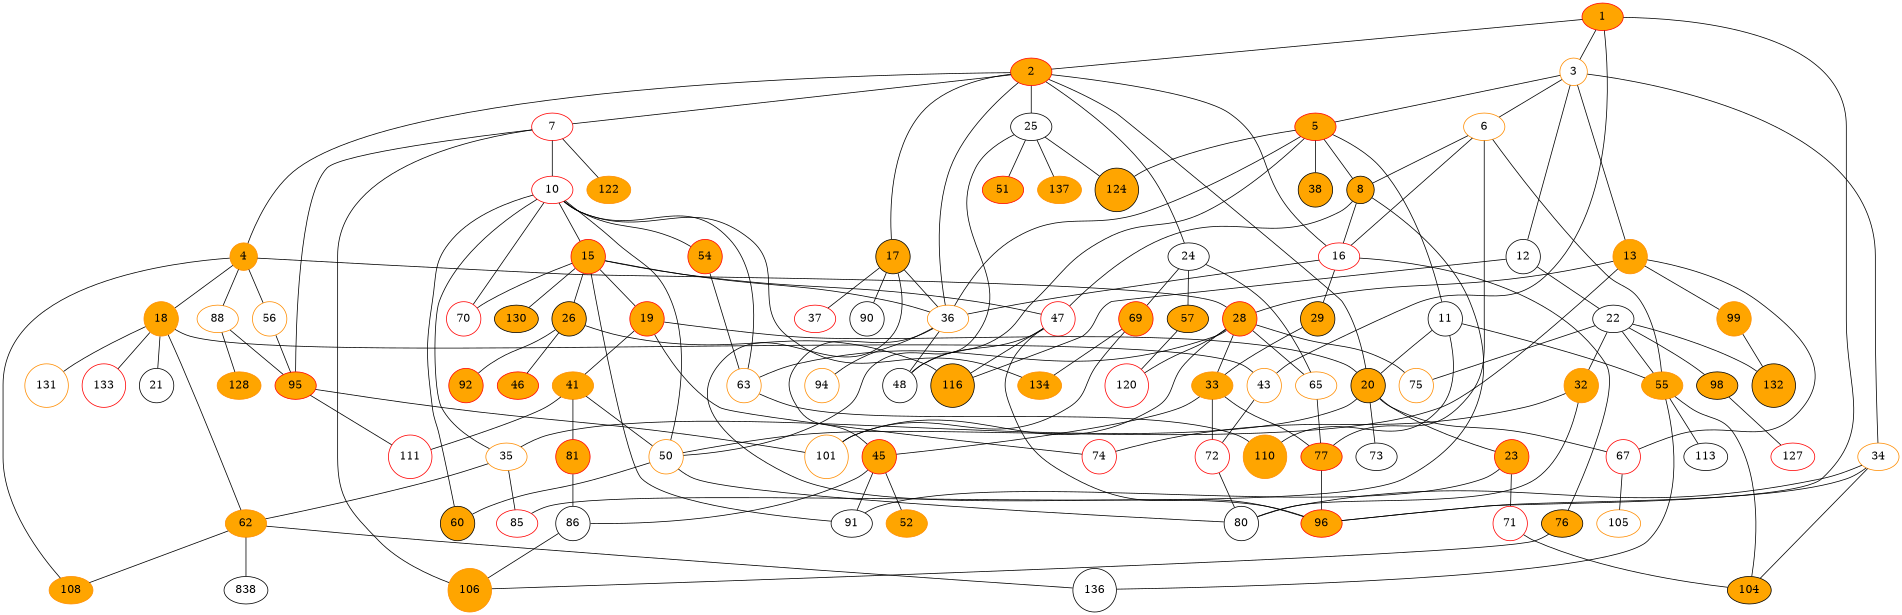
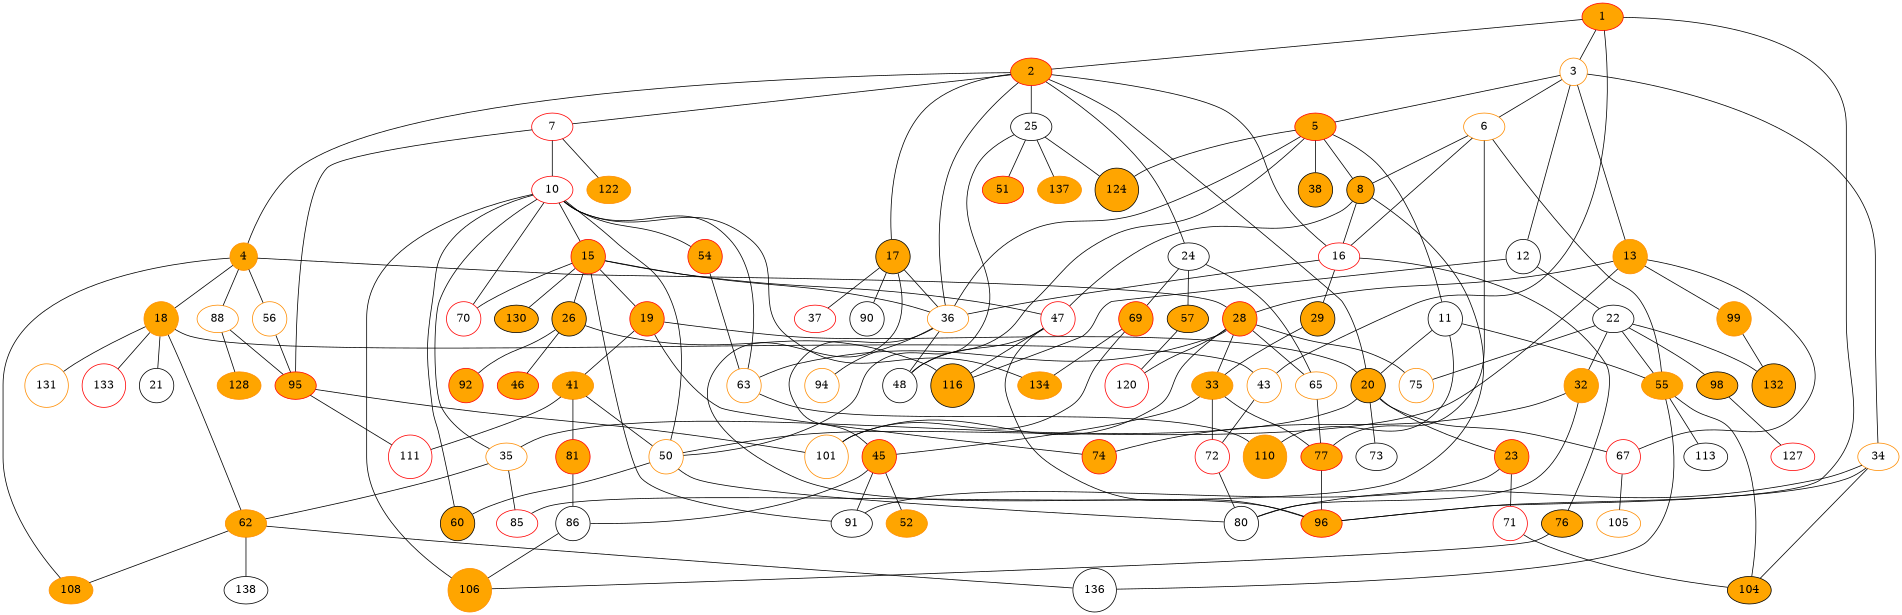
edge "7" -- "106": now "10" -- "106"
node "74": fillcolor white -> orange
node "838": label "838" -> "138"
